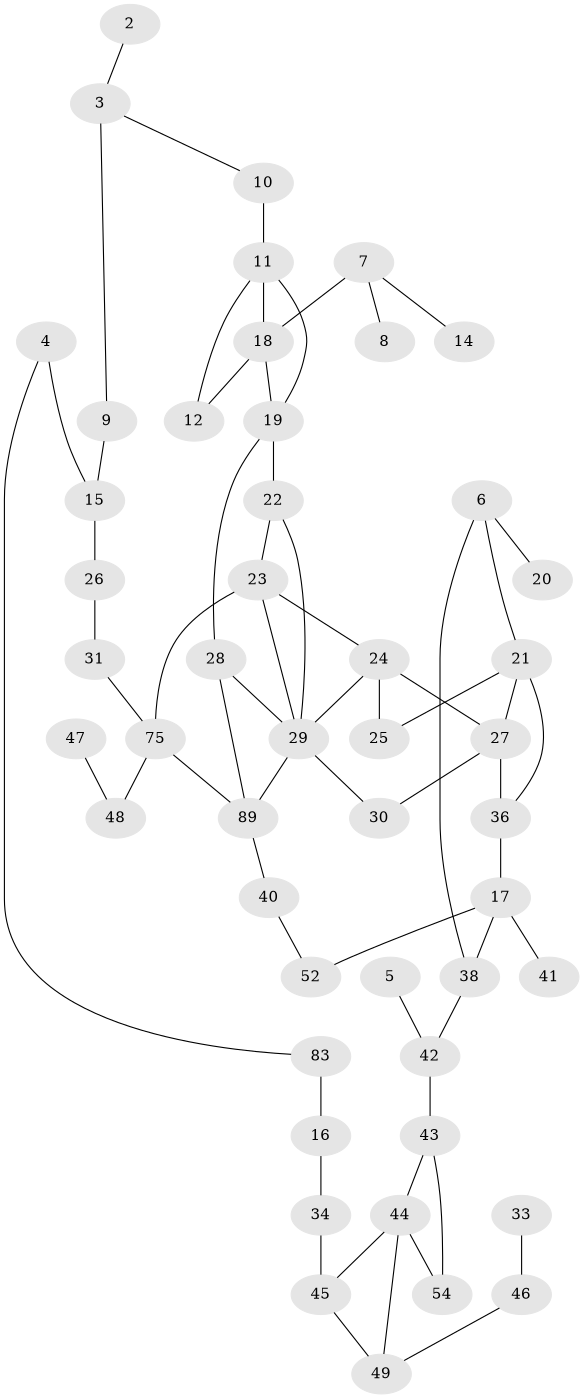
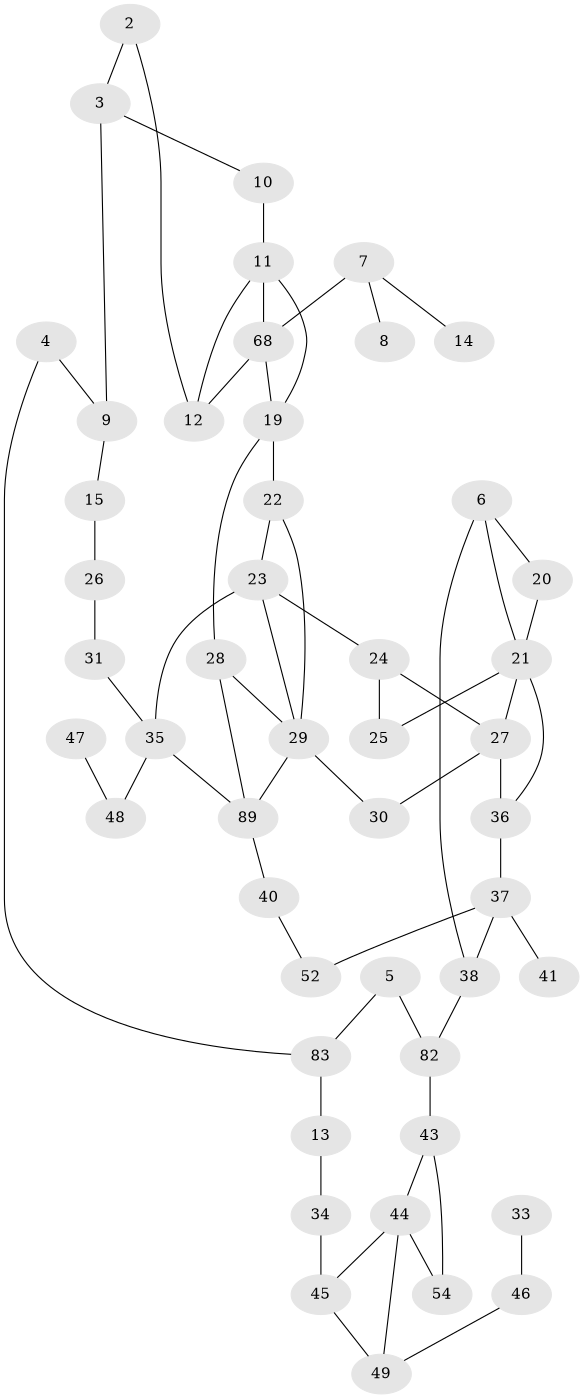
edge "2" -- "12": added
node "18": label "18" -> "68"
edge "4" -- "15": now "4" -- "9"
edge "20" -- "21": added
edge "24" -- "29": removed
node "75": label "75" -> "35"
node "17": label "17" -> "37"
edge "5" -- "83": added
node "42": label "42" -> "82"
node "16": label "16" -> "13"
